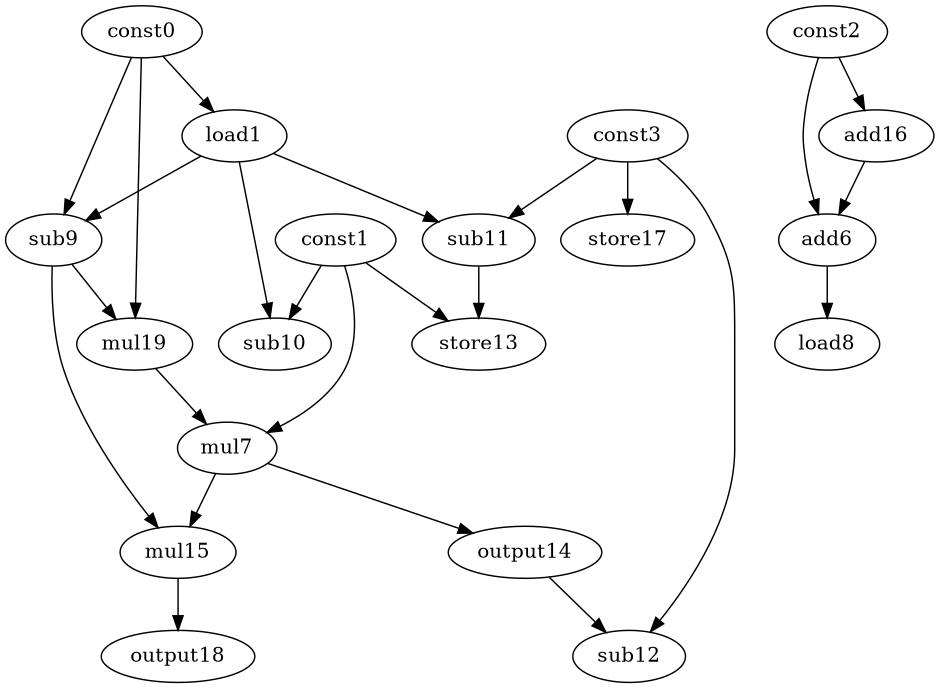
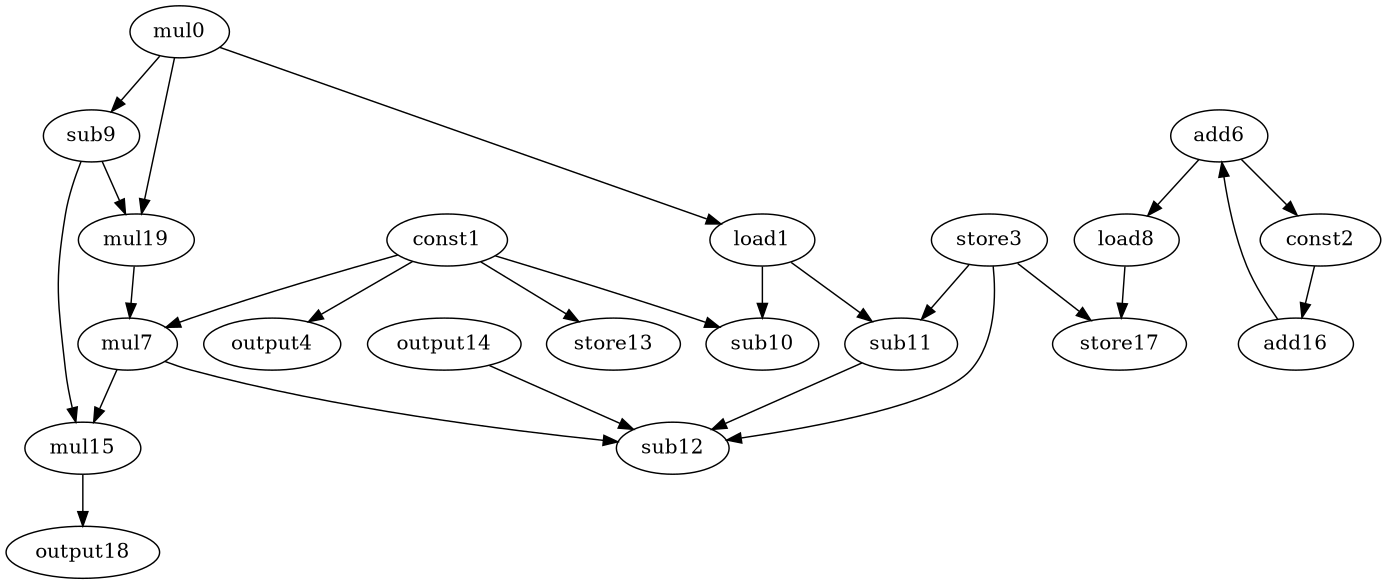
node "const0": label "const0" -> "mul0"
edge "const2" -> "add6": reversed
node "const3": label "const3" -> "store3"
edge "load1" -> "sub9": removed
edge "sub11" -> "store13": now "sub11" -> "sub12"
edge "load8" -> "store17": added
node "output4": added
edge "mul7" -> "output14": now "mul7" -> "sub12"
